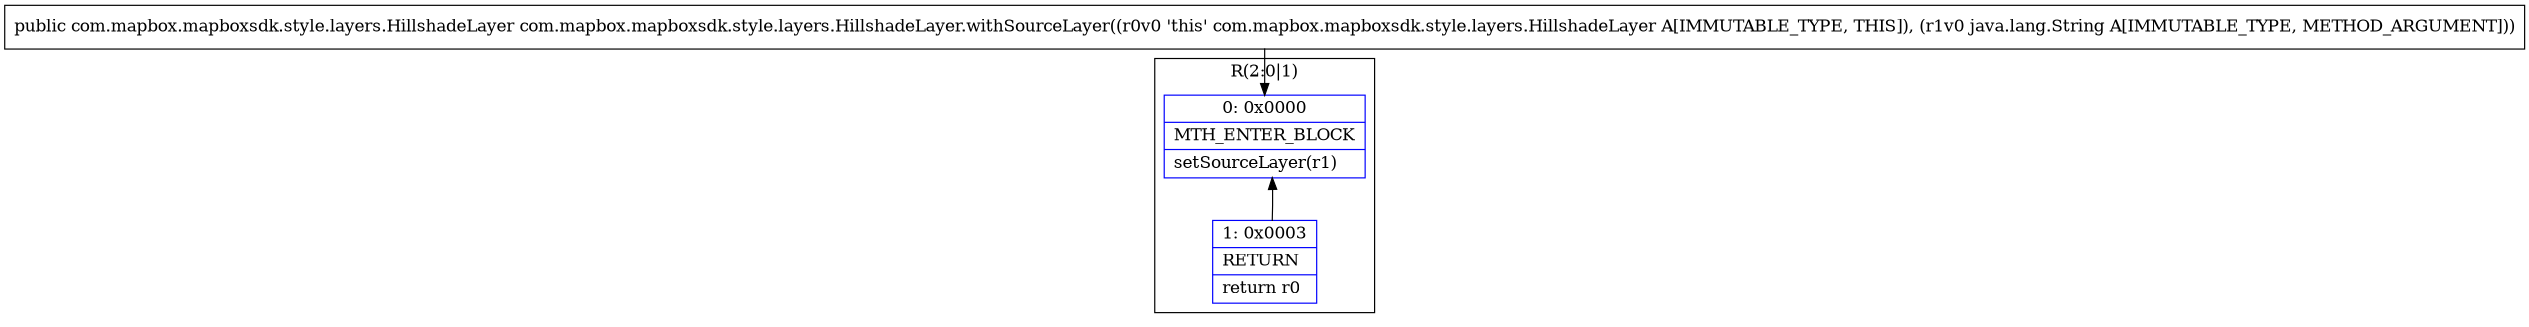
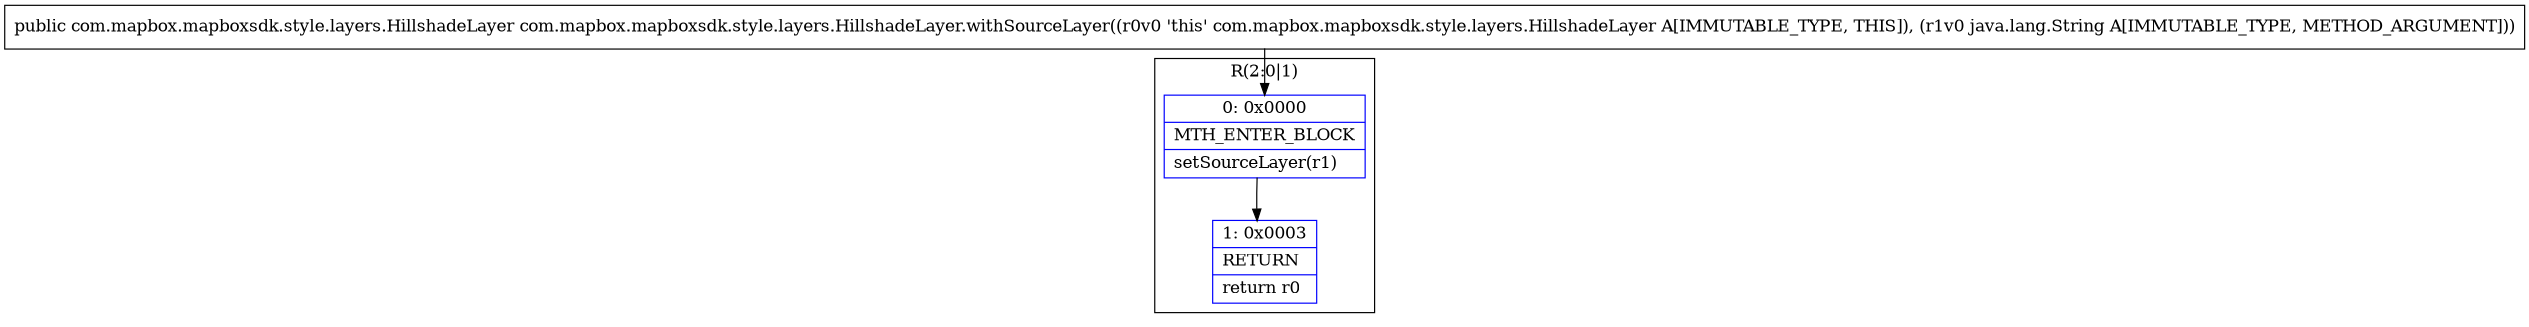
edge "1: 0x0003" -> "0: 0x0000": reversed
